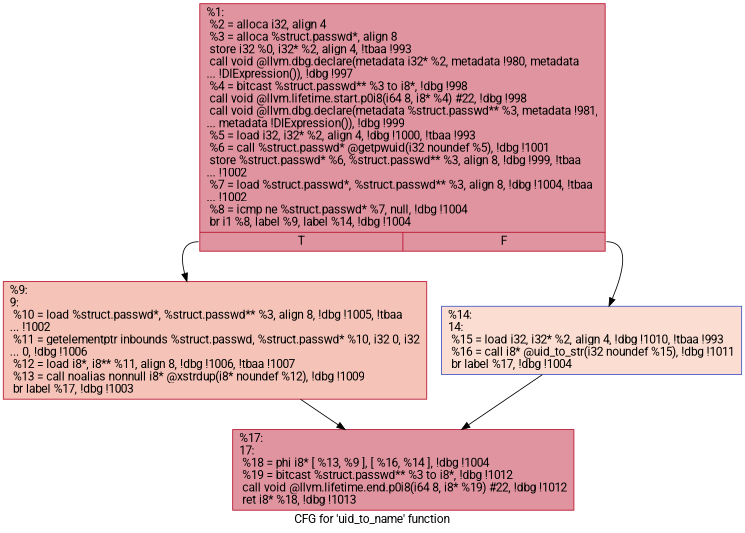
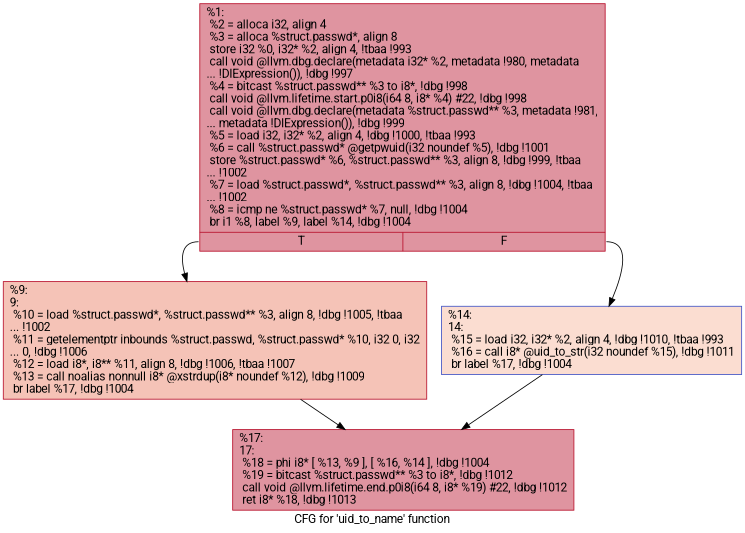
node "%9:": text "br label %17, !dbg !1003" -> "br label %17, !dbg !1004"
